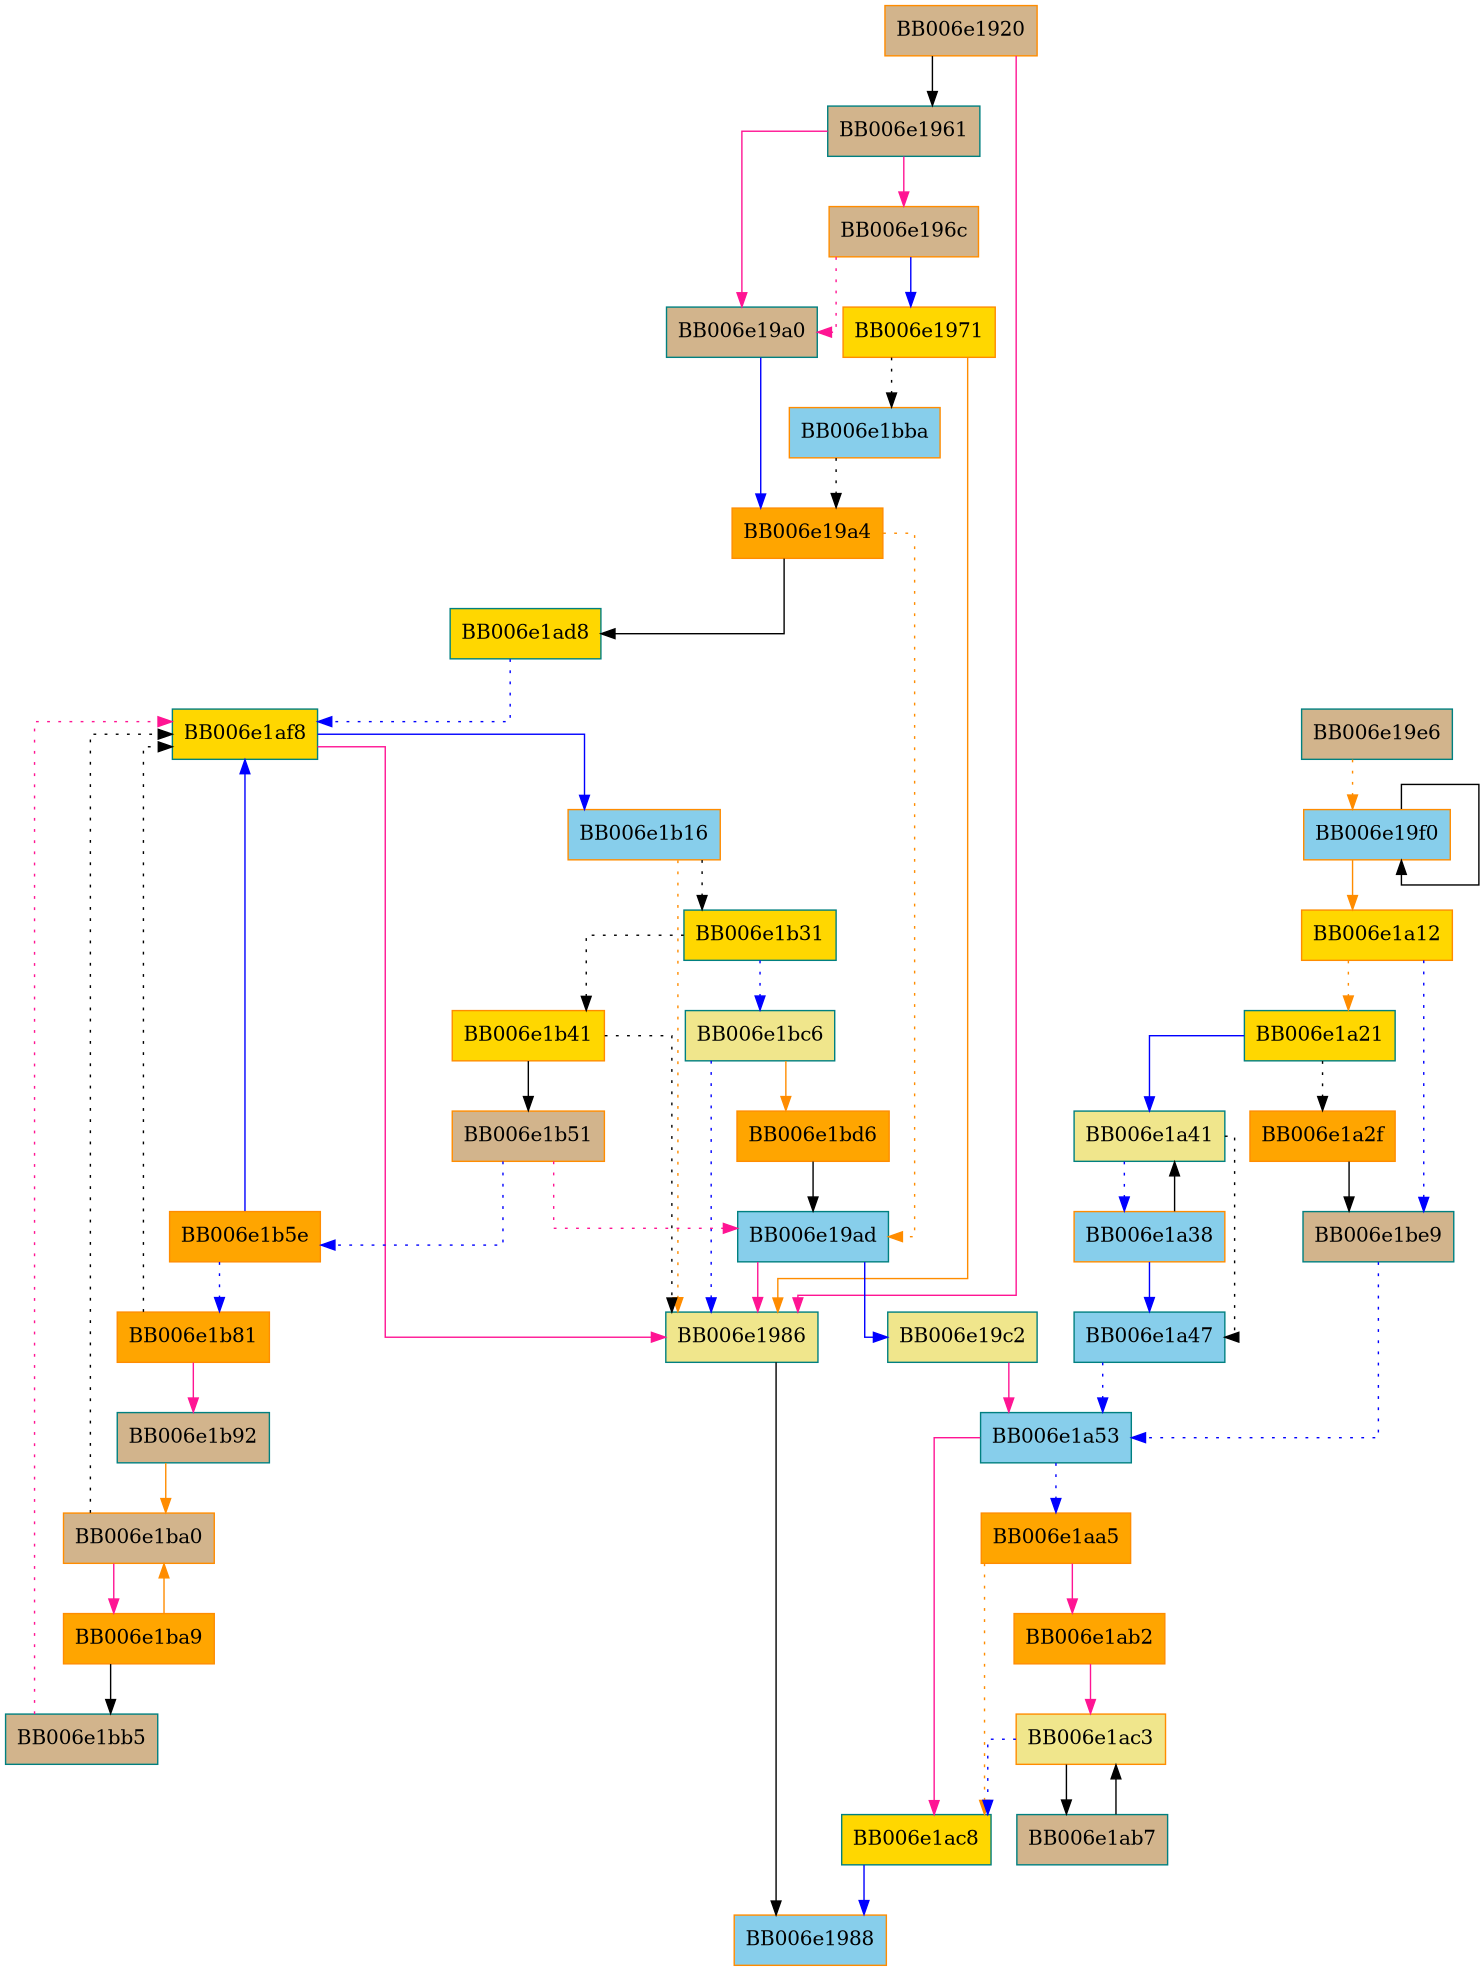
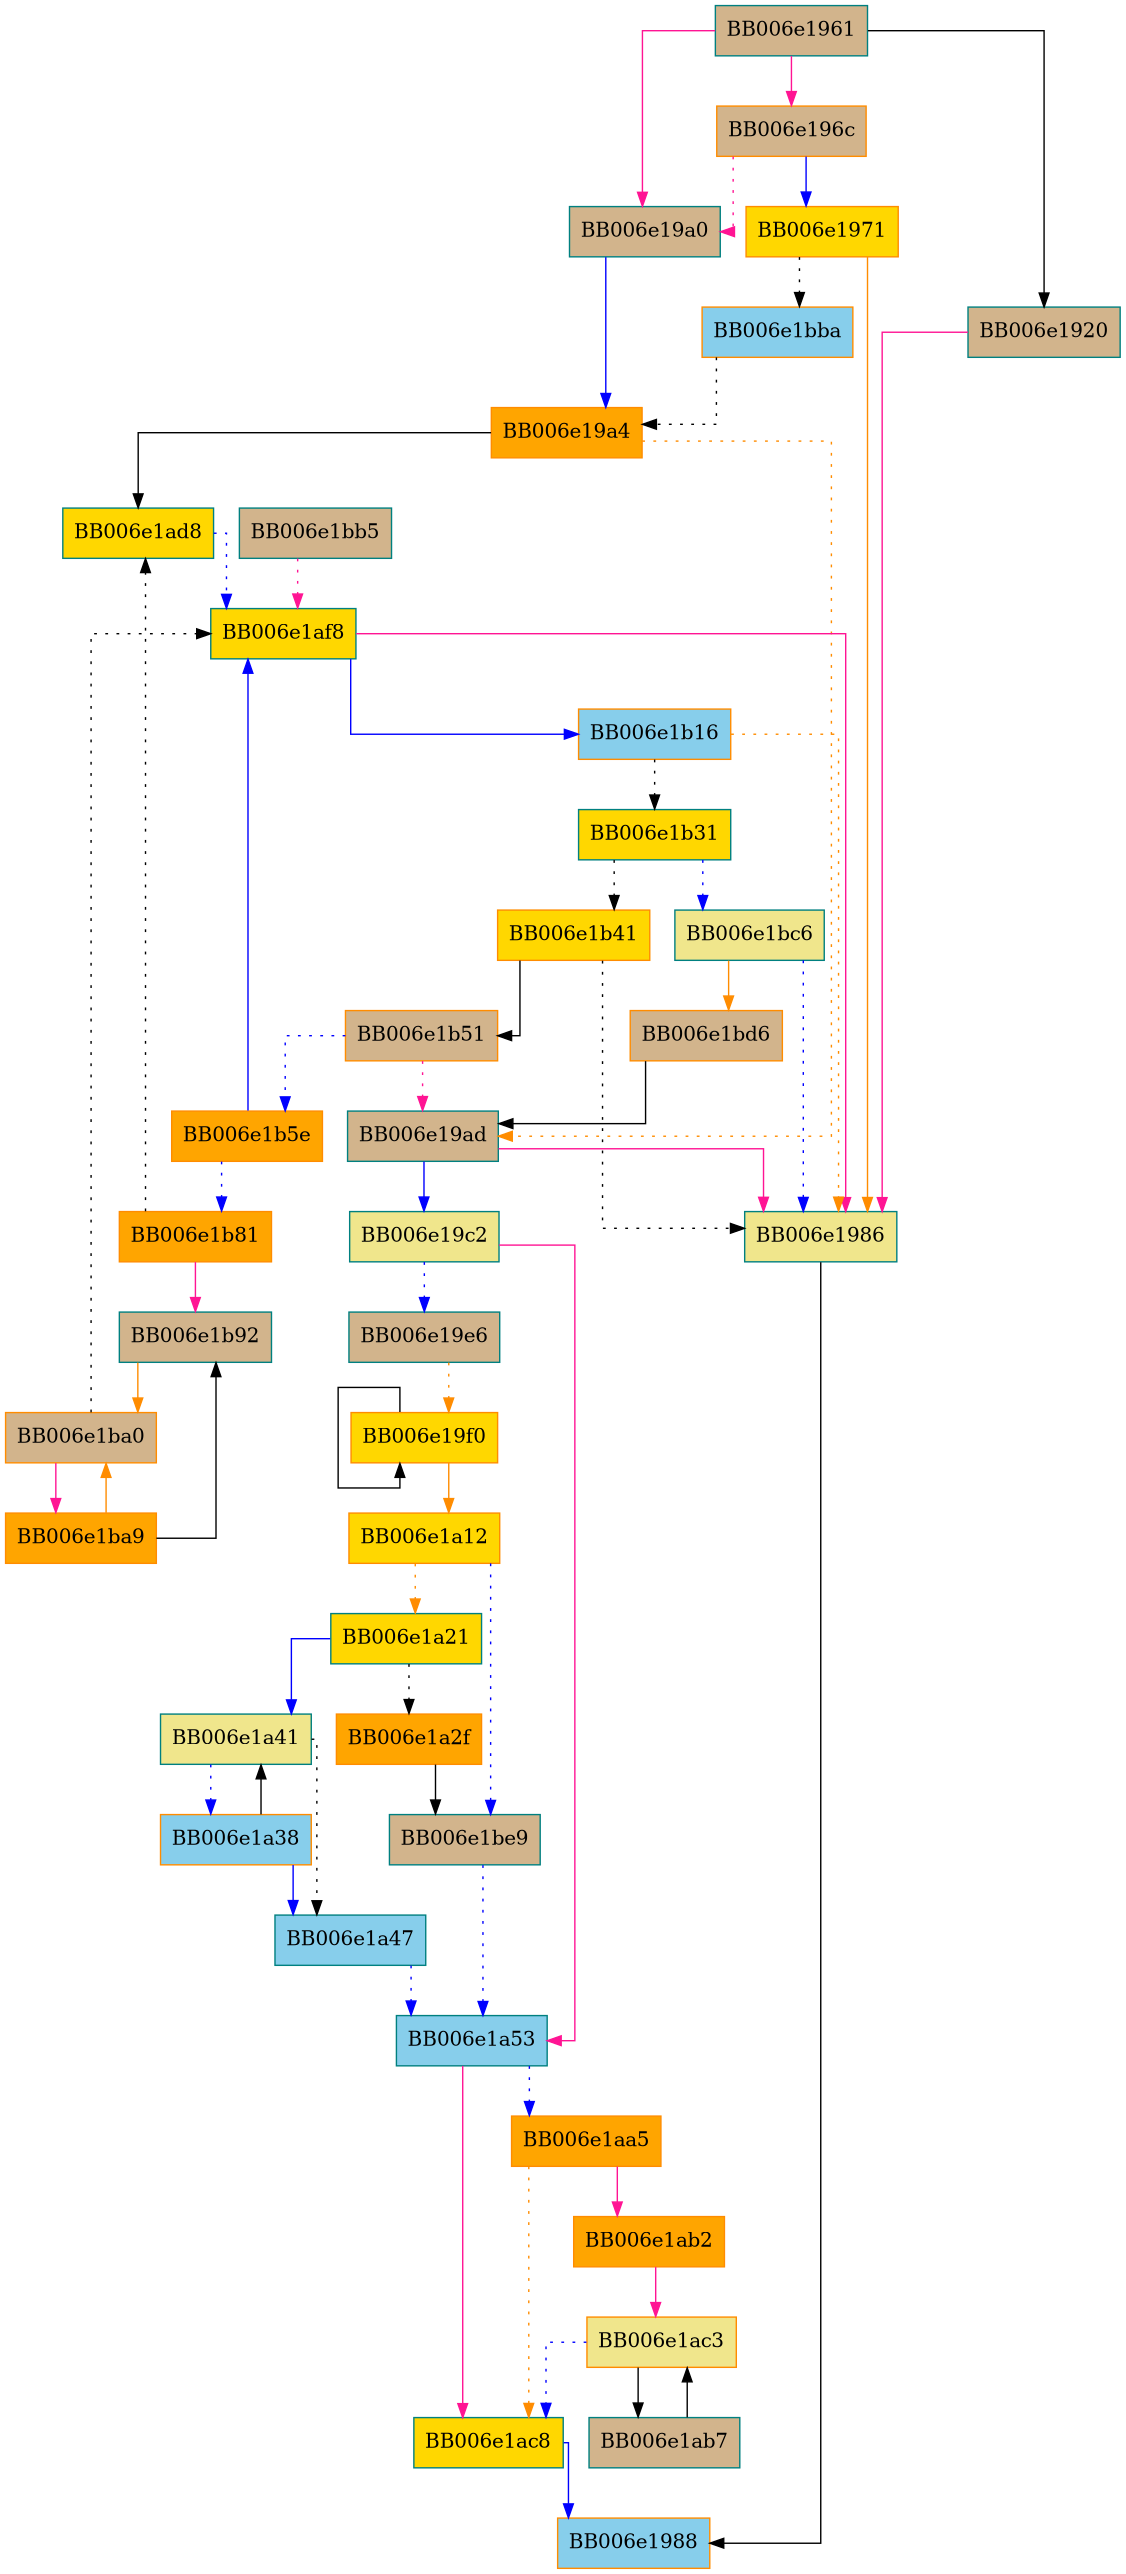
node "BB006e1920": color darkorange -> teal
edge "BB006e1920" -> "BB006e1961": reversed
node "BB006e19f0": fillcolor skyblue -> gold
edge "BB006e1b81" -> "BB006e1af8": now "BB006e1b81" -> "BB006e1ad8"
node "BB006e1bd6": fillcolor orange -> tan
node "BB006e19ad": fillcolor skyblue -> tan
edge "BB006e19c2" -> "BB006e19e6": added
edge "BB006e1ba9" -> "BB006e1bb5": now "BB006e1ba9" -> "BB006e1b92"
